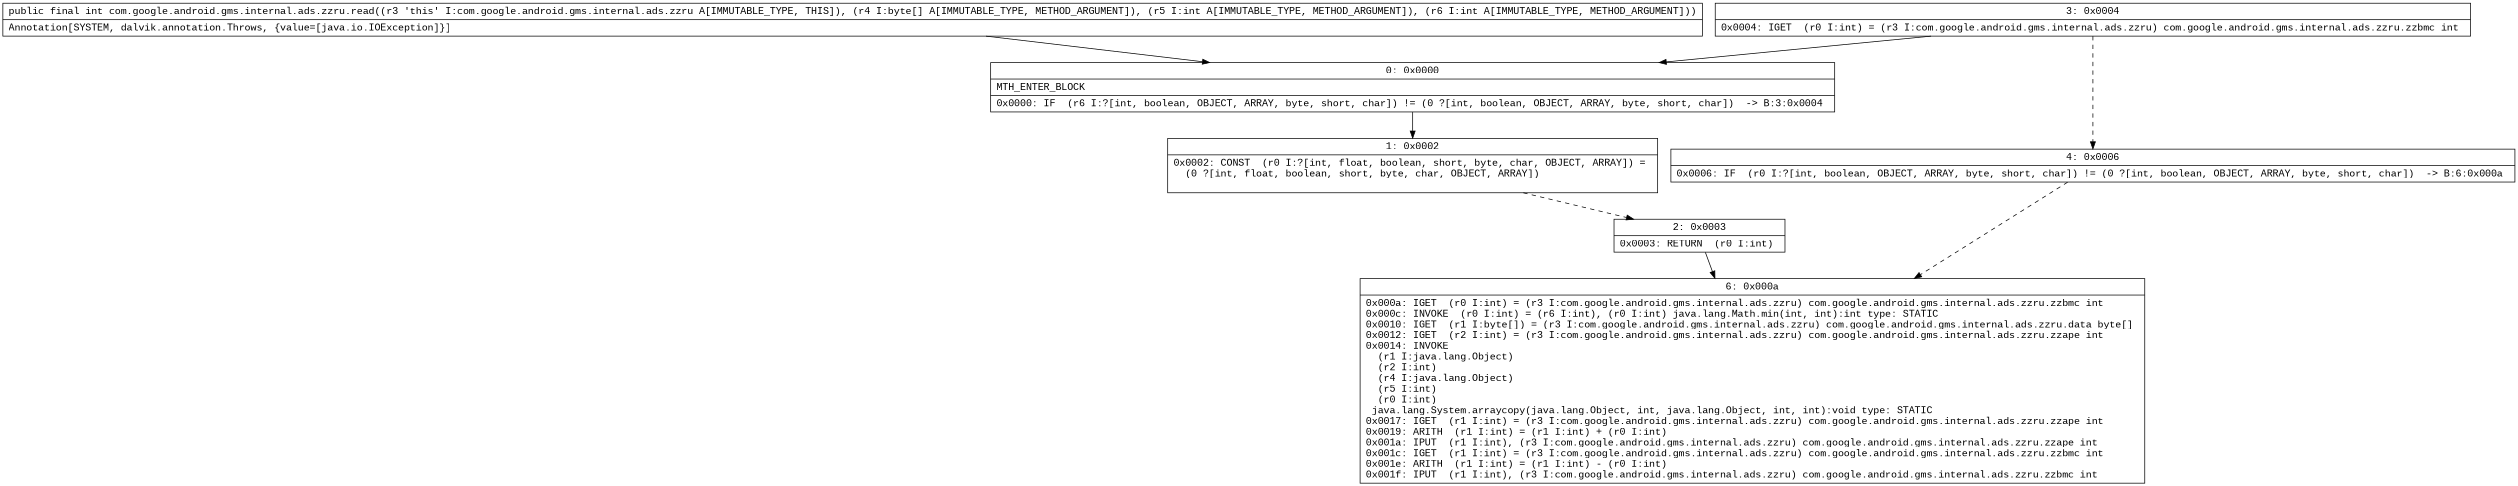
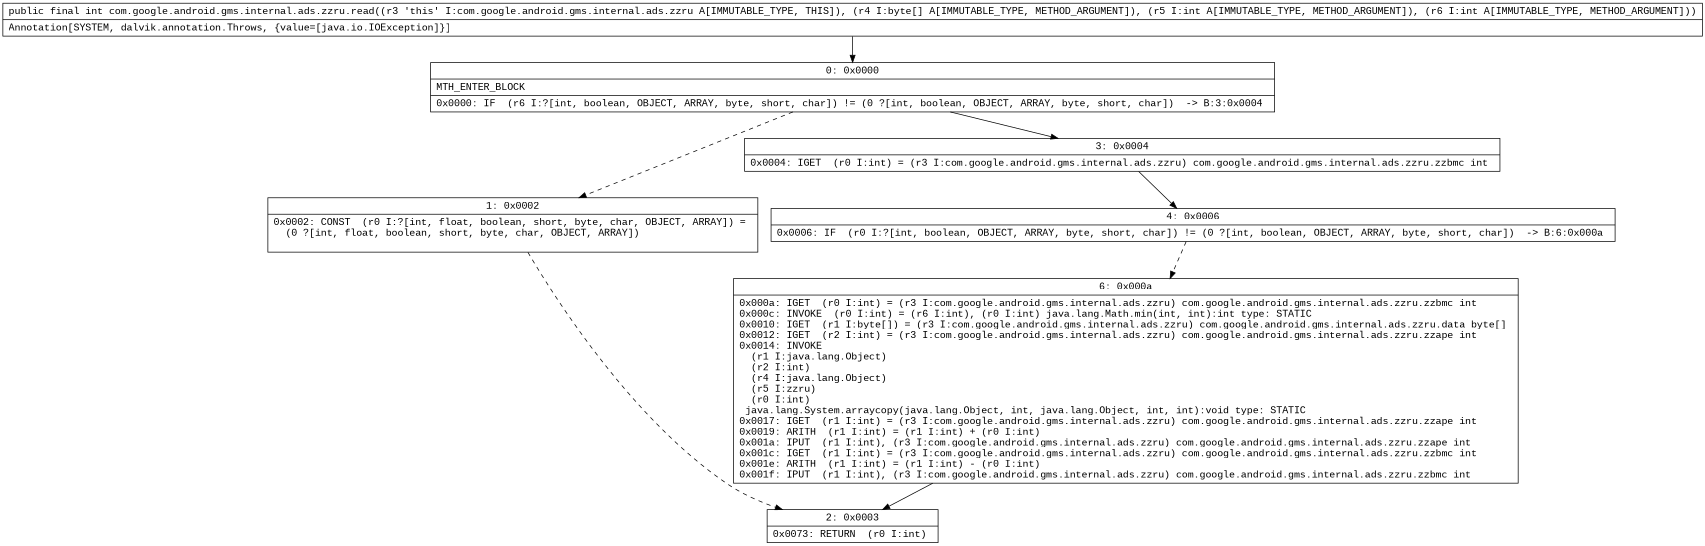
edge "3: 0x0004" -> "0: 0x0000": reversed
edge "3: 0x0004" -> "4: 0x0006": style dashed -> solid
edge "0: 0x0000" -> "1: 0x0002": style solid -> dashed
node "2: 0x0003": text "0x0003: RETURN  (r0 I:int)" -> "0x0073: RETURN  (r0 I:int)"
edge "2: 0x0003" -> "6: 0x000a": reversed
node "6: 0x000a": text "(r5 I:int)" -> "(r5 I:zzru)"
